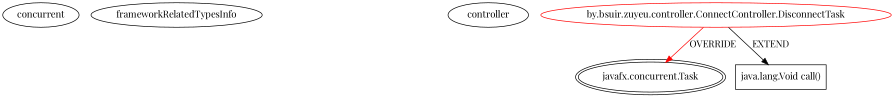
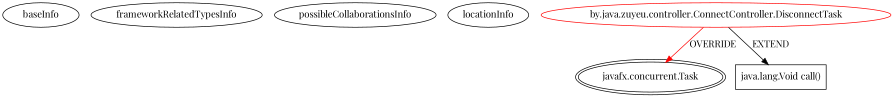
node "concurrent": label "concurrent" -> "baseInfo"
node "possibleCollaborationsInfo": added
node "controller": label "controller" -> "locationInfo"
node "by.bsuir.zuyeu.controller.ConnectController.DisconnectTask": label "by.bsuir.zuyeu.controller.ConnectController.DisconnectTask" -> "by.java.zuyeu.controller.ConnectController.DisconnectTask"
